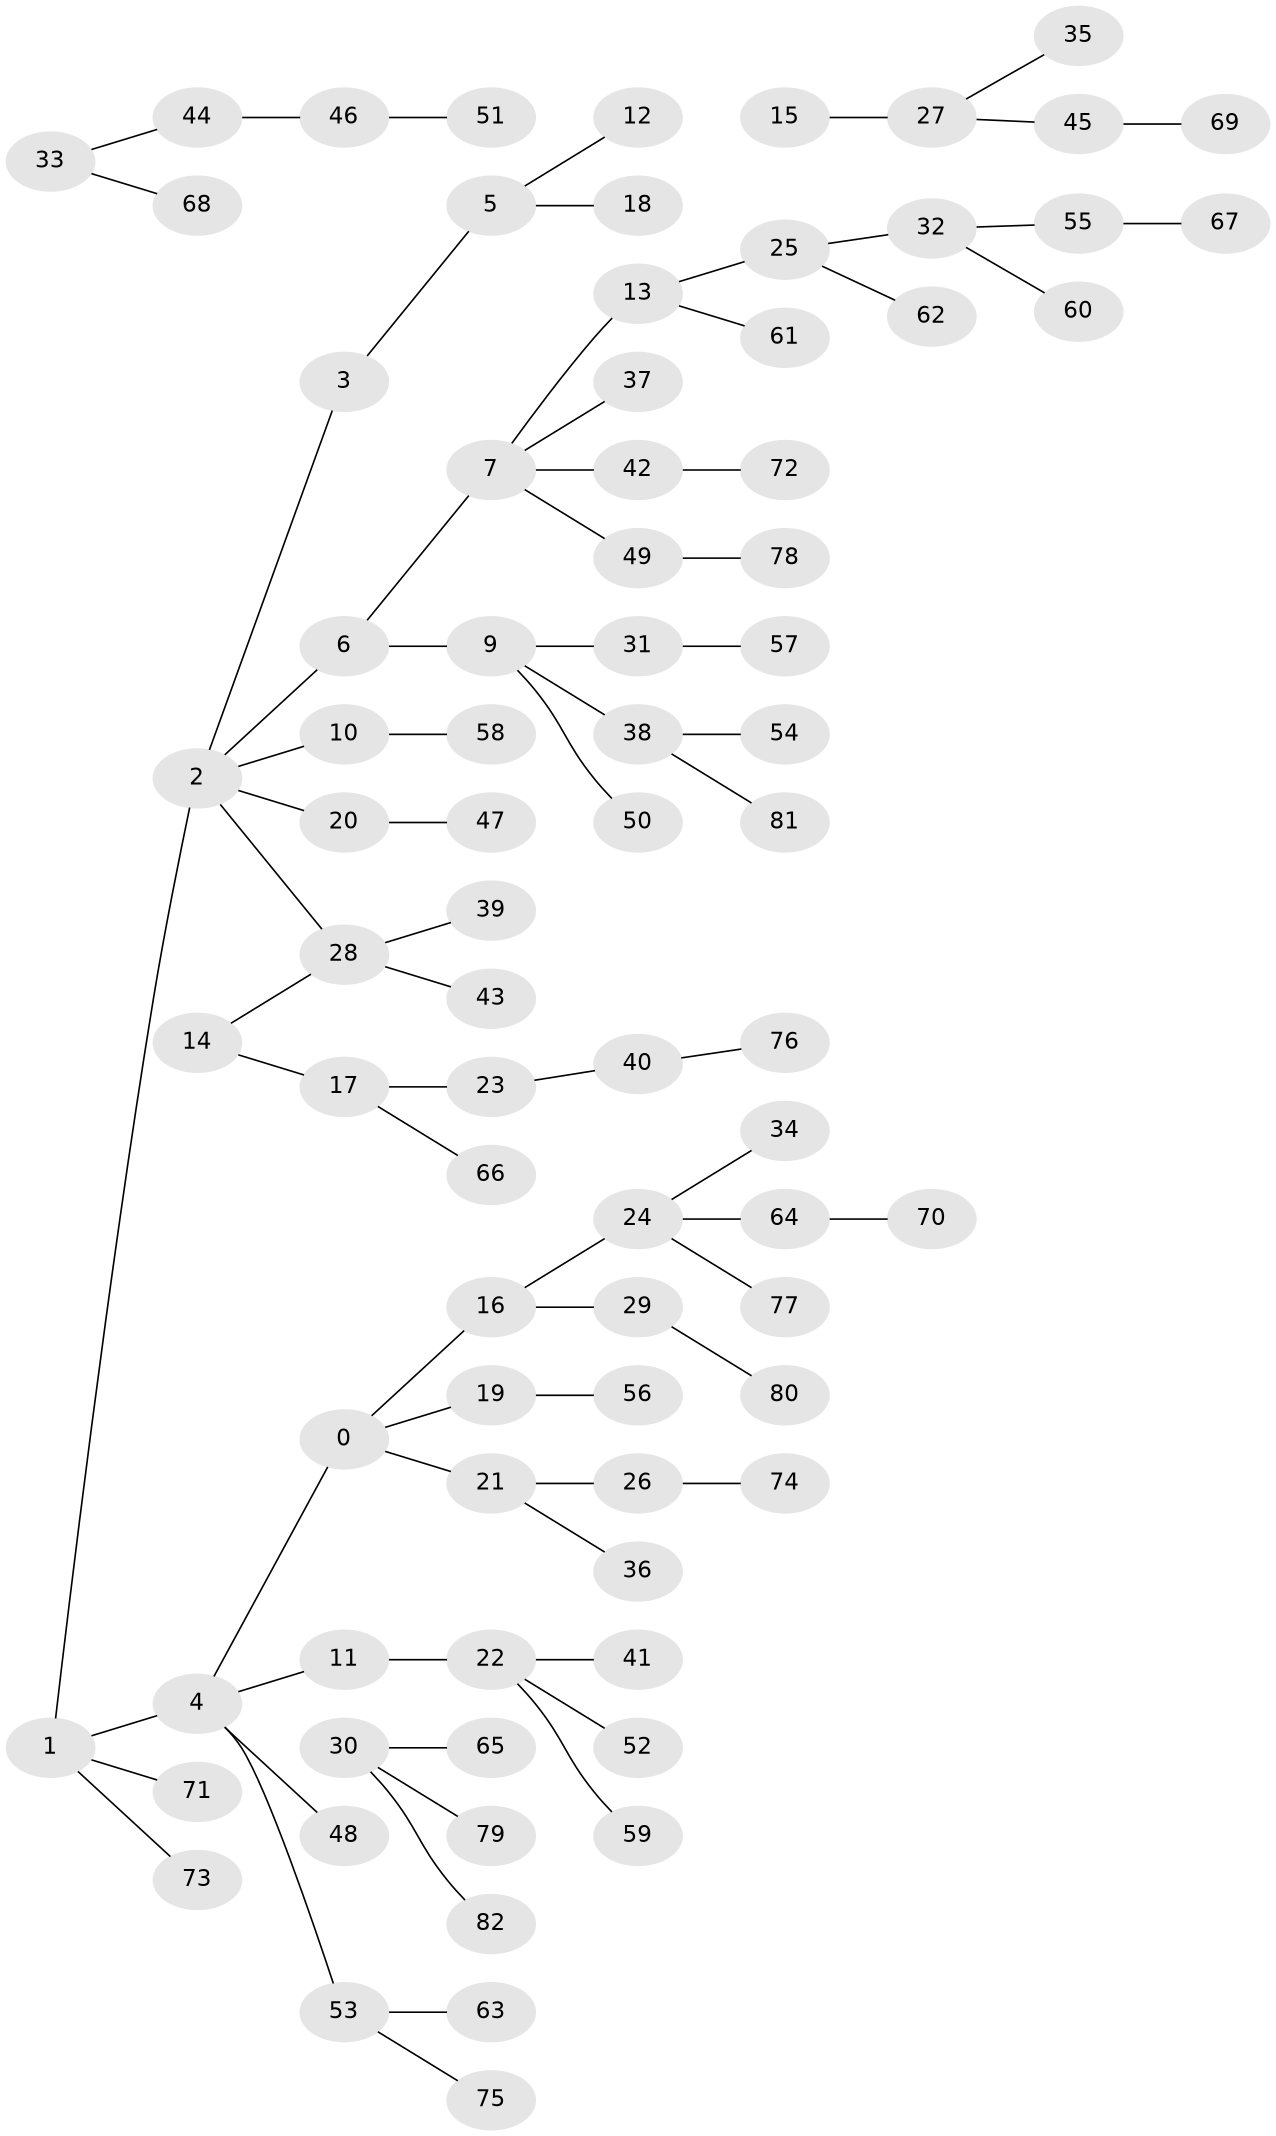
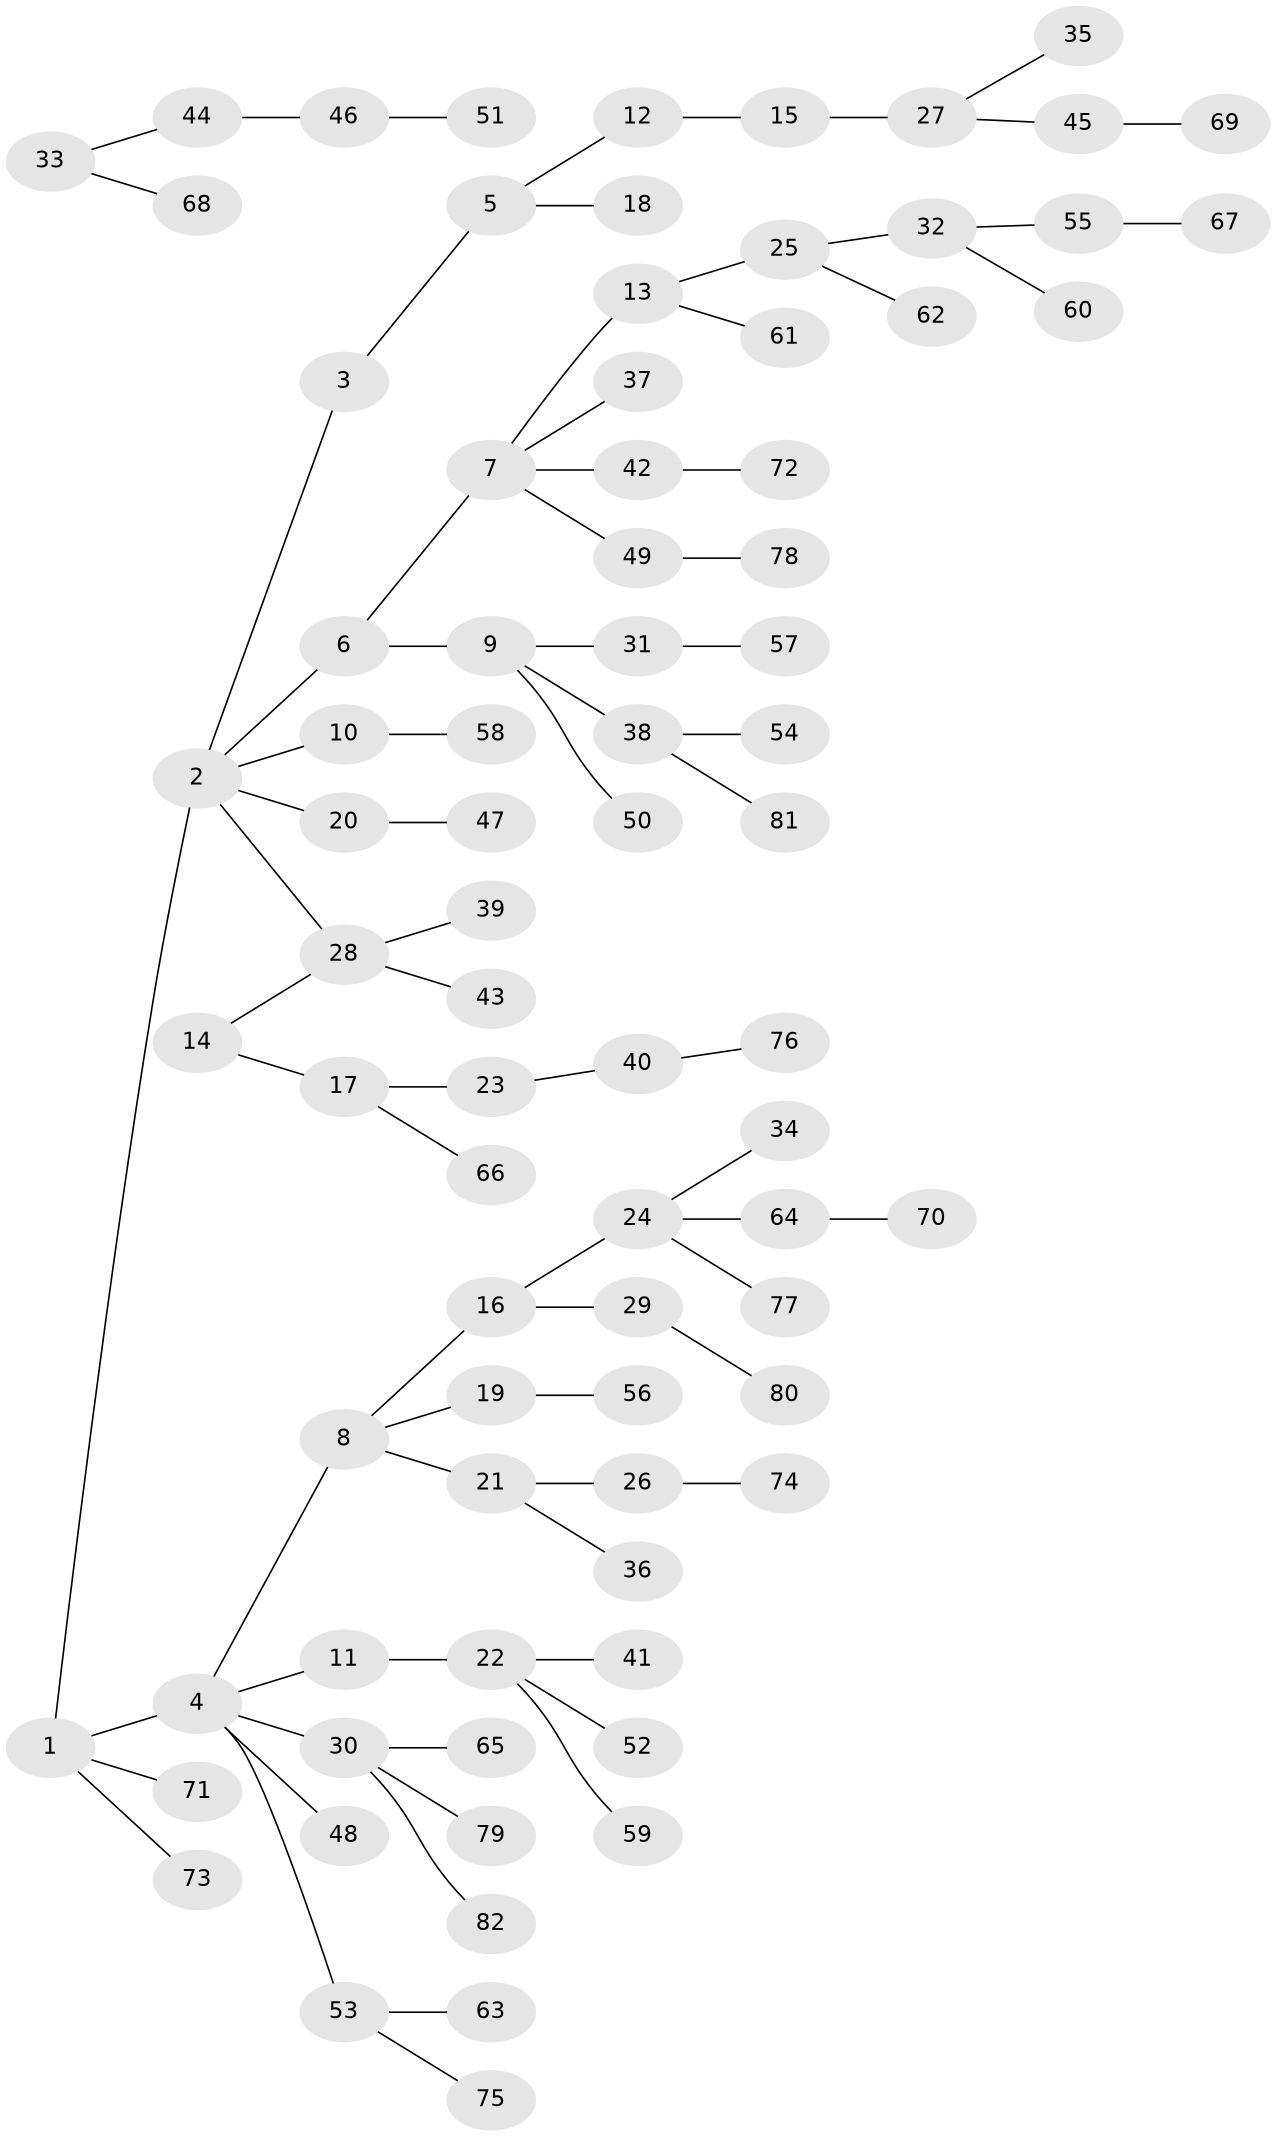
edge "12" -- "15": added
node "0": label "0" -> "8"
edge "4" -- "30": added
